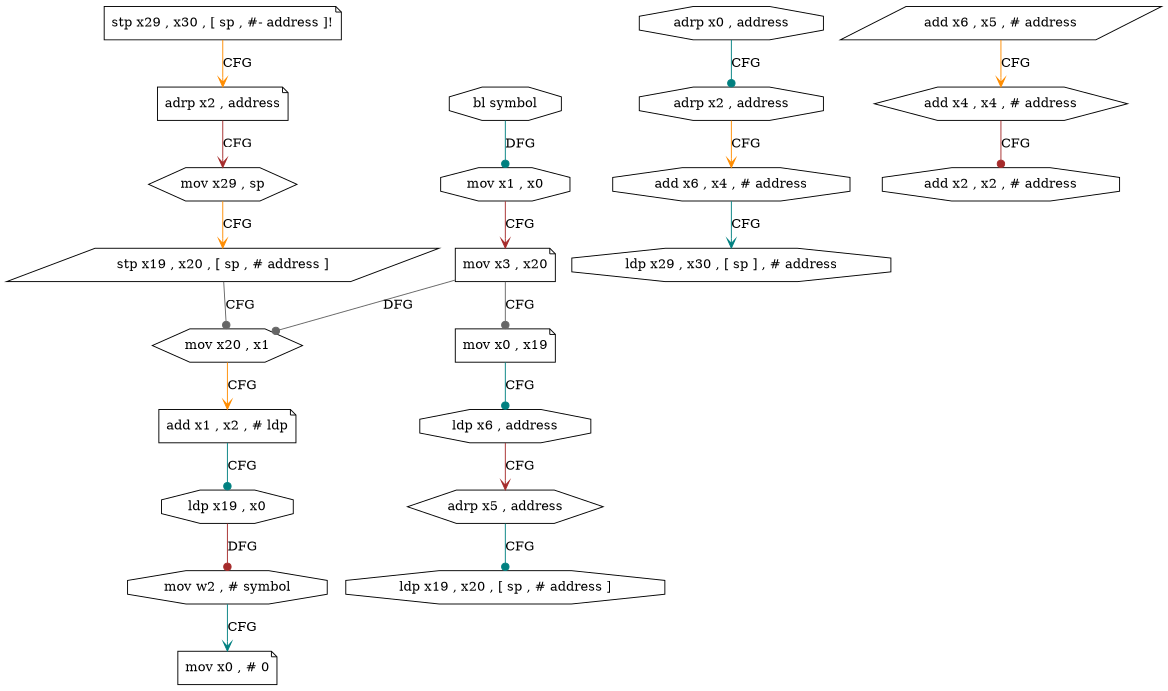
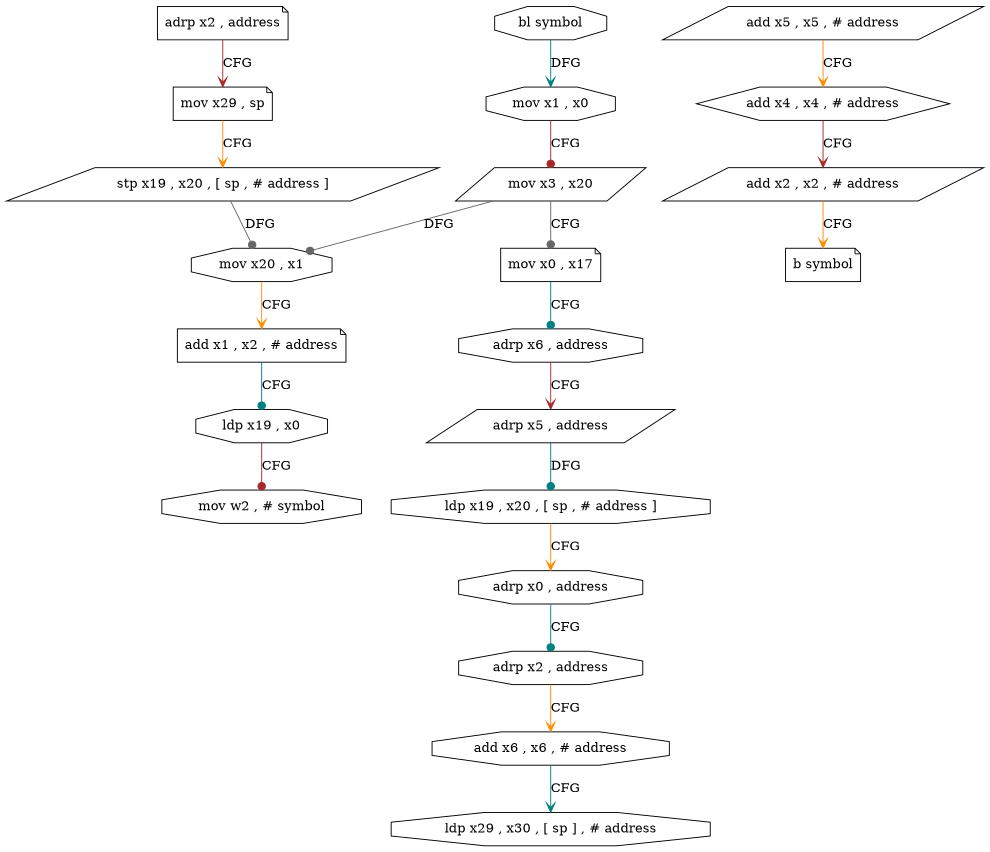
node "stp x29 , x30 , [ sp , #- address ]!": removed
node "add x6 , x5 , # address": label "add x6 , x5 , # address" -> "add x5 , x5 , # address"
edge "bl symbol" -> "mov x1 , x0": arrowhead dot -> vee
edge "add x4 , x4 , # address" -> "add x2 , x2 , # address": arrowhead dot -> vee
node "mov x29 , sp": shape hexagon -> note
node "add x6 , x4 , # address": label "add x6 , x4 , # address" -> "add x6 , x6 , # address"
node "add x2 , x2 , # address": shape octagon -> parallelogram
edge "mov x1 , x0" -> "mov x3 , x20": arrowhead vee -> dot
node "mov x3 , x20": shape note -> parallelogram
node "b symbol": added
edge "stp x19 , x20 , [ sp , # address ]" -> "mov x20 , x1": label "CFG" -> "DFG"
node "mov x20 , x1": shape hexagon -> octagon
node "mov x0 , x19": label "mov x0 , x19" -> "mov x0 , x17"
node "add x1 , x2 , # ldp": label "add x1 , x2 , # ldp" -> "add x1 , x2 , # address"
node "ldp x6 , address": label "ldp x6 , address" -> "adrp x6 , address"
node "adrp x5 , address": shape hexagon -> parallelogram
edge "ldp x19 , x20 , [ sp , # address ]" -> "adrp x0 , address": added, label "CFG"
edge "ldp x19 , x0" -> "mov w2 , # symbol": label "DFG" -> "CFG"
edge "adrp x5 , address" -> "ldp x19 , x20 , [ sp , # address ]": label "CFG" -> "DFG"
node "mov x0 , # 0": removed
